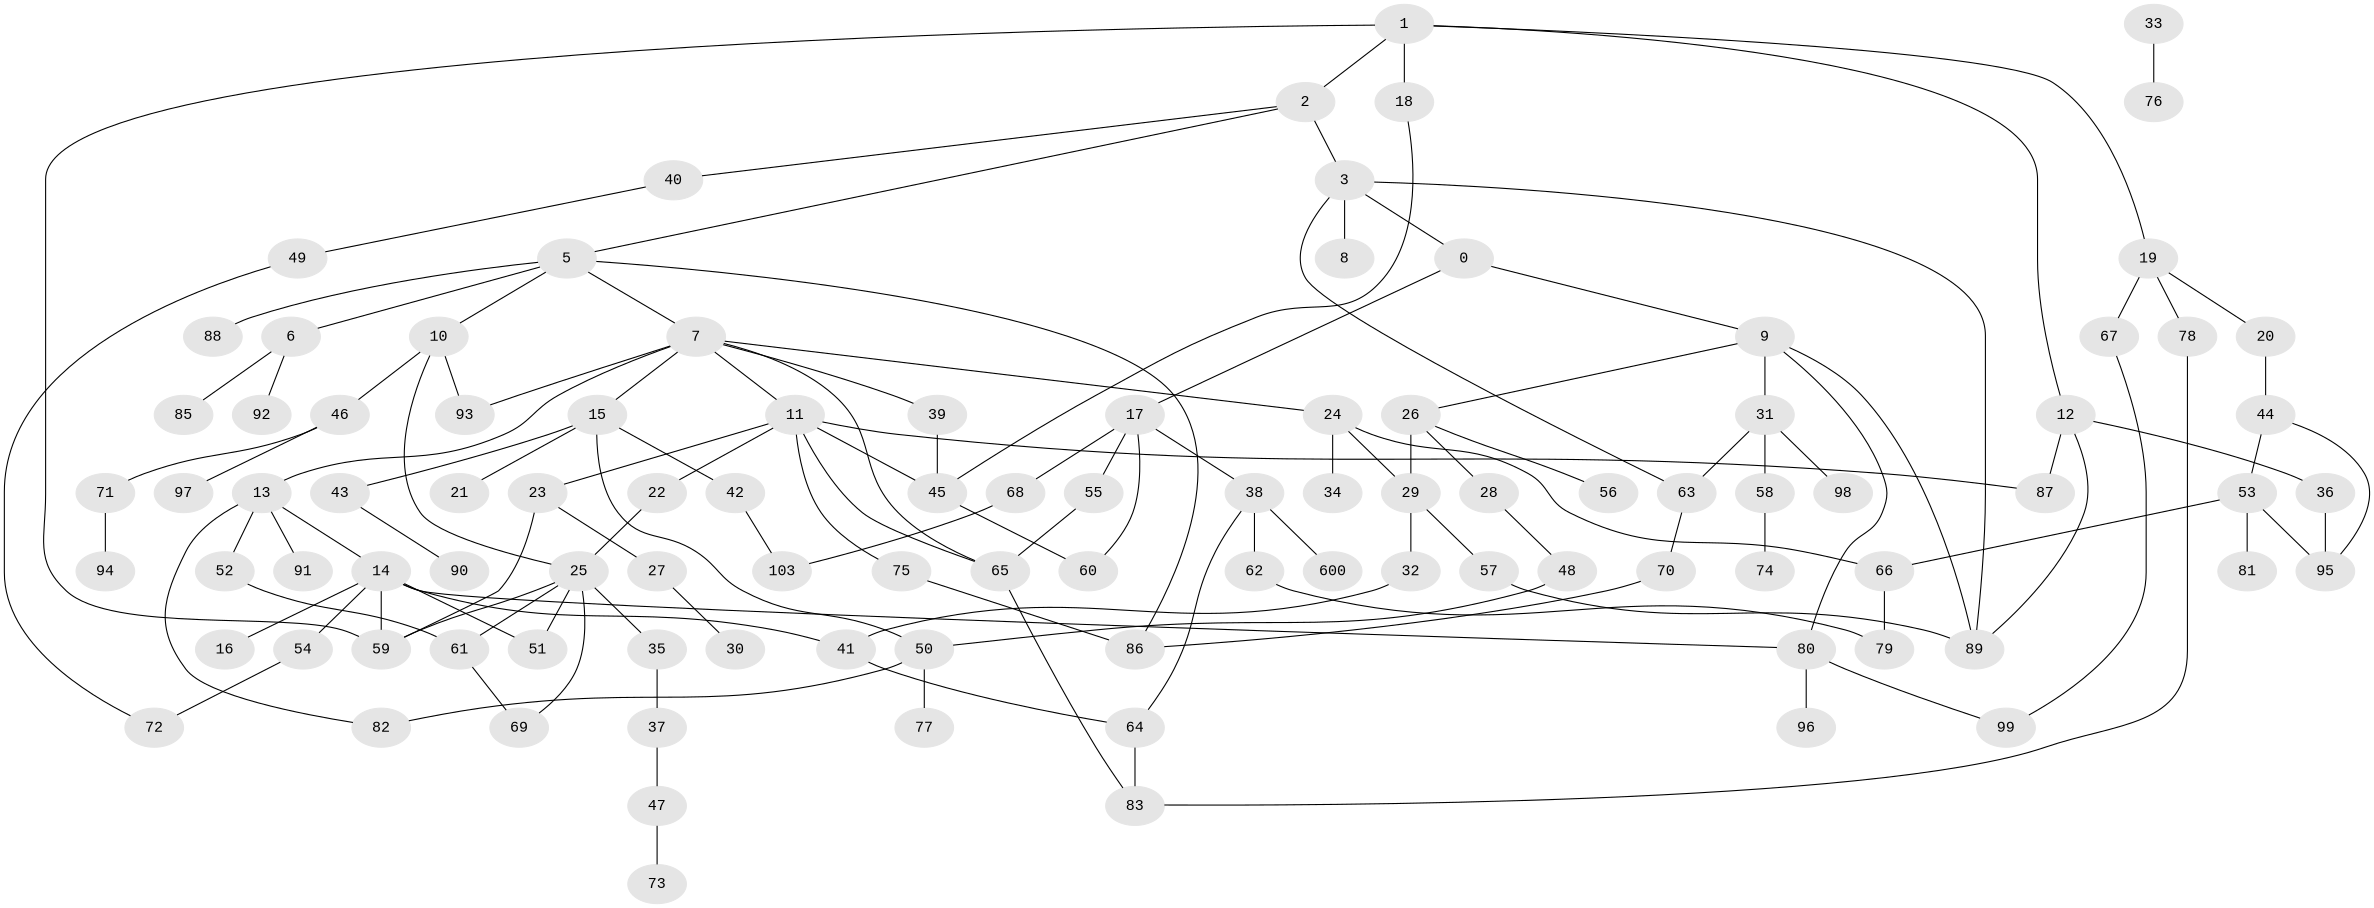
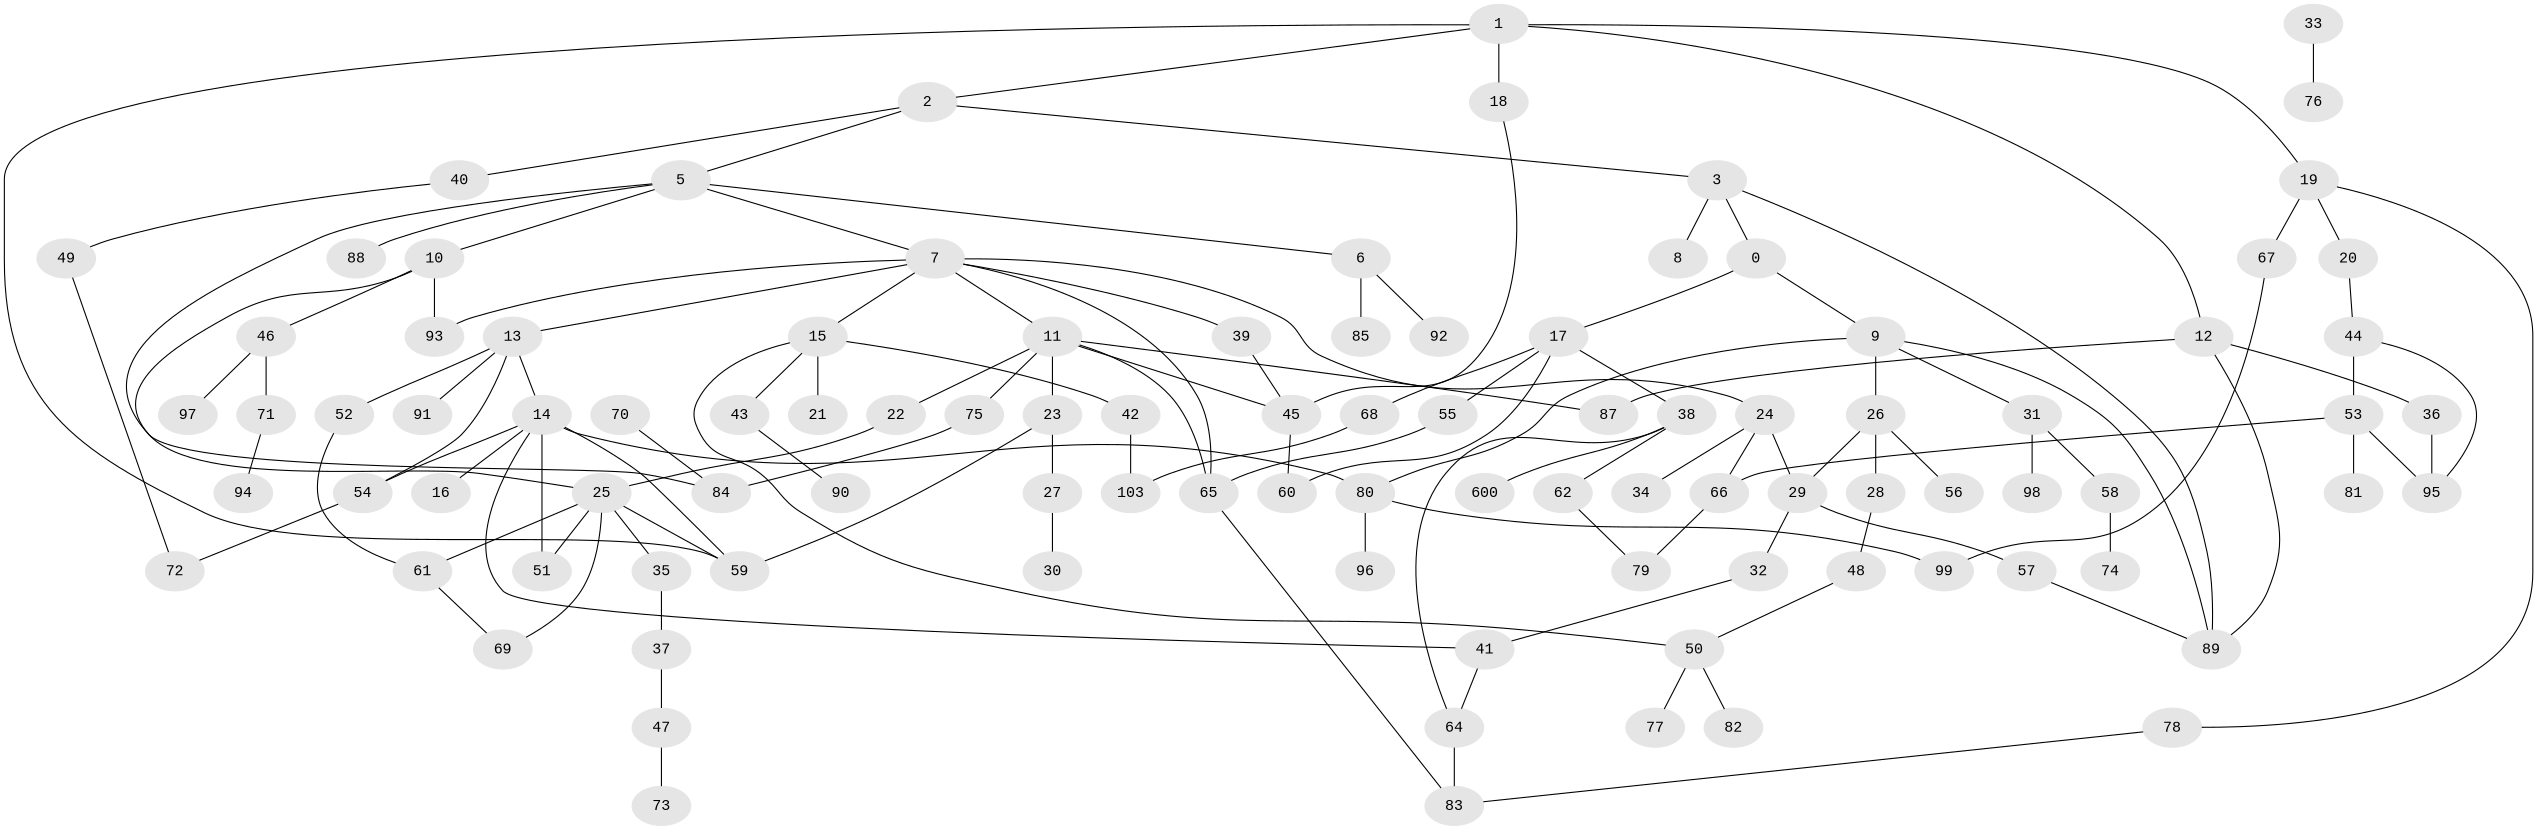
node "63": removed
node "86": label "86" -> "84"
edge "13" -- "82": now "13" -- "54"
